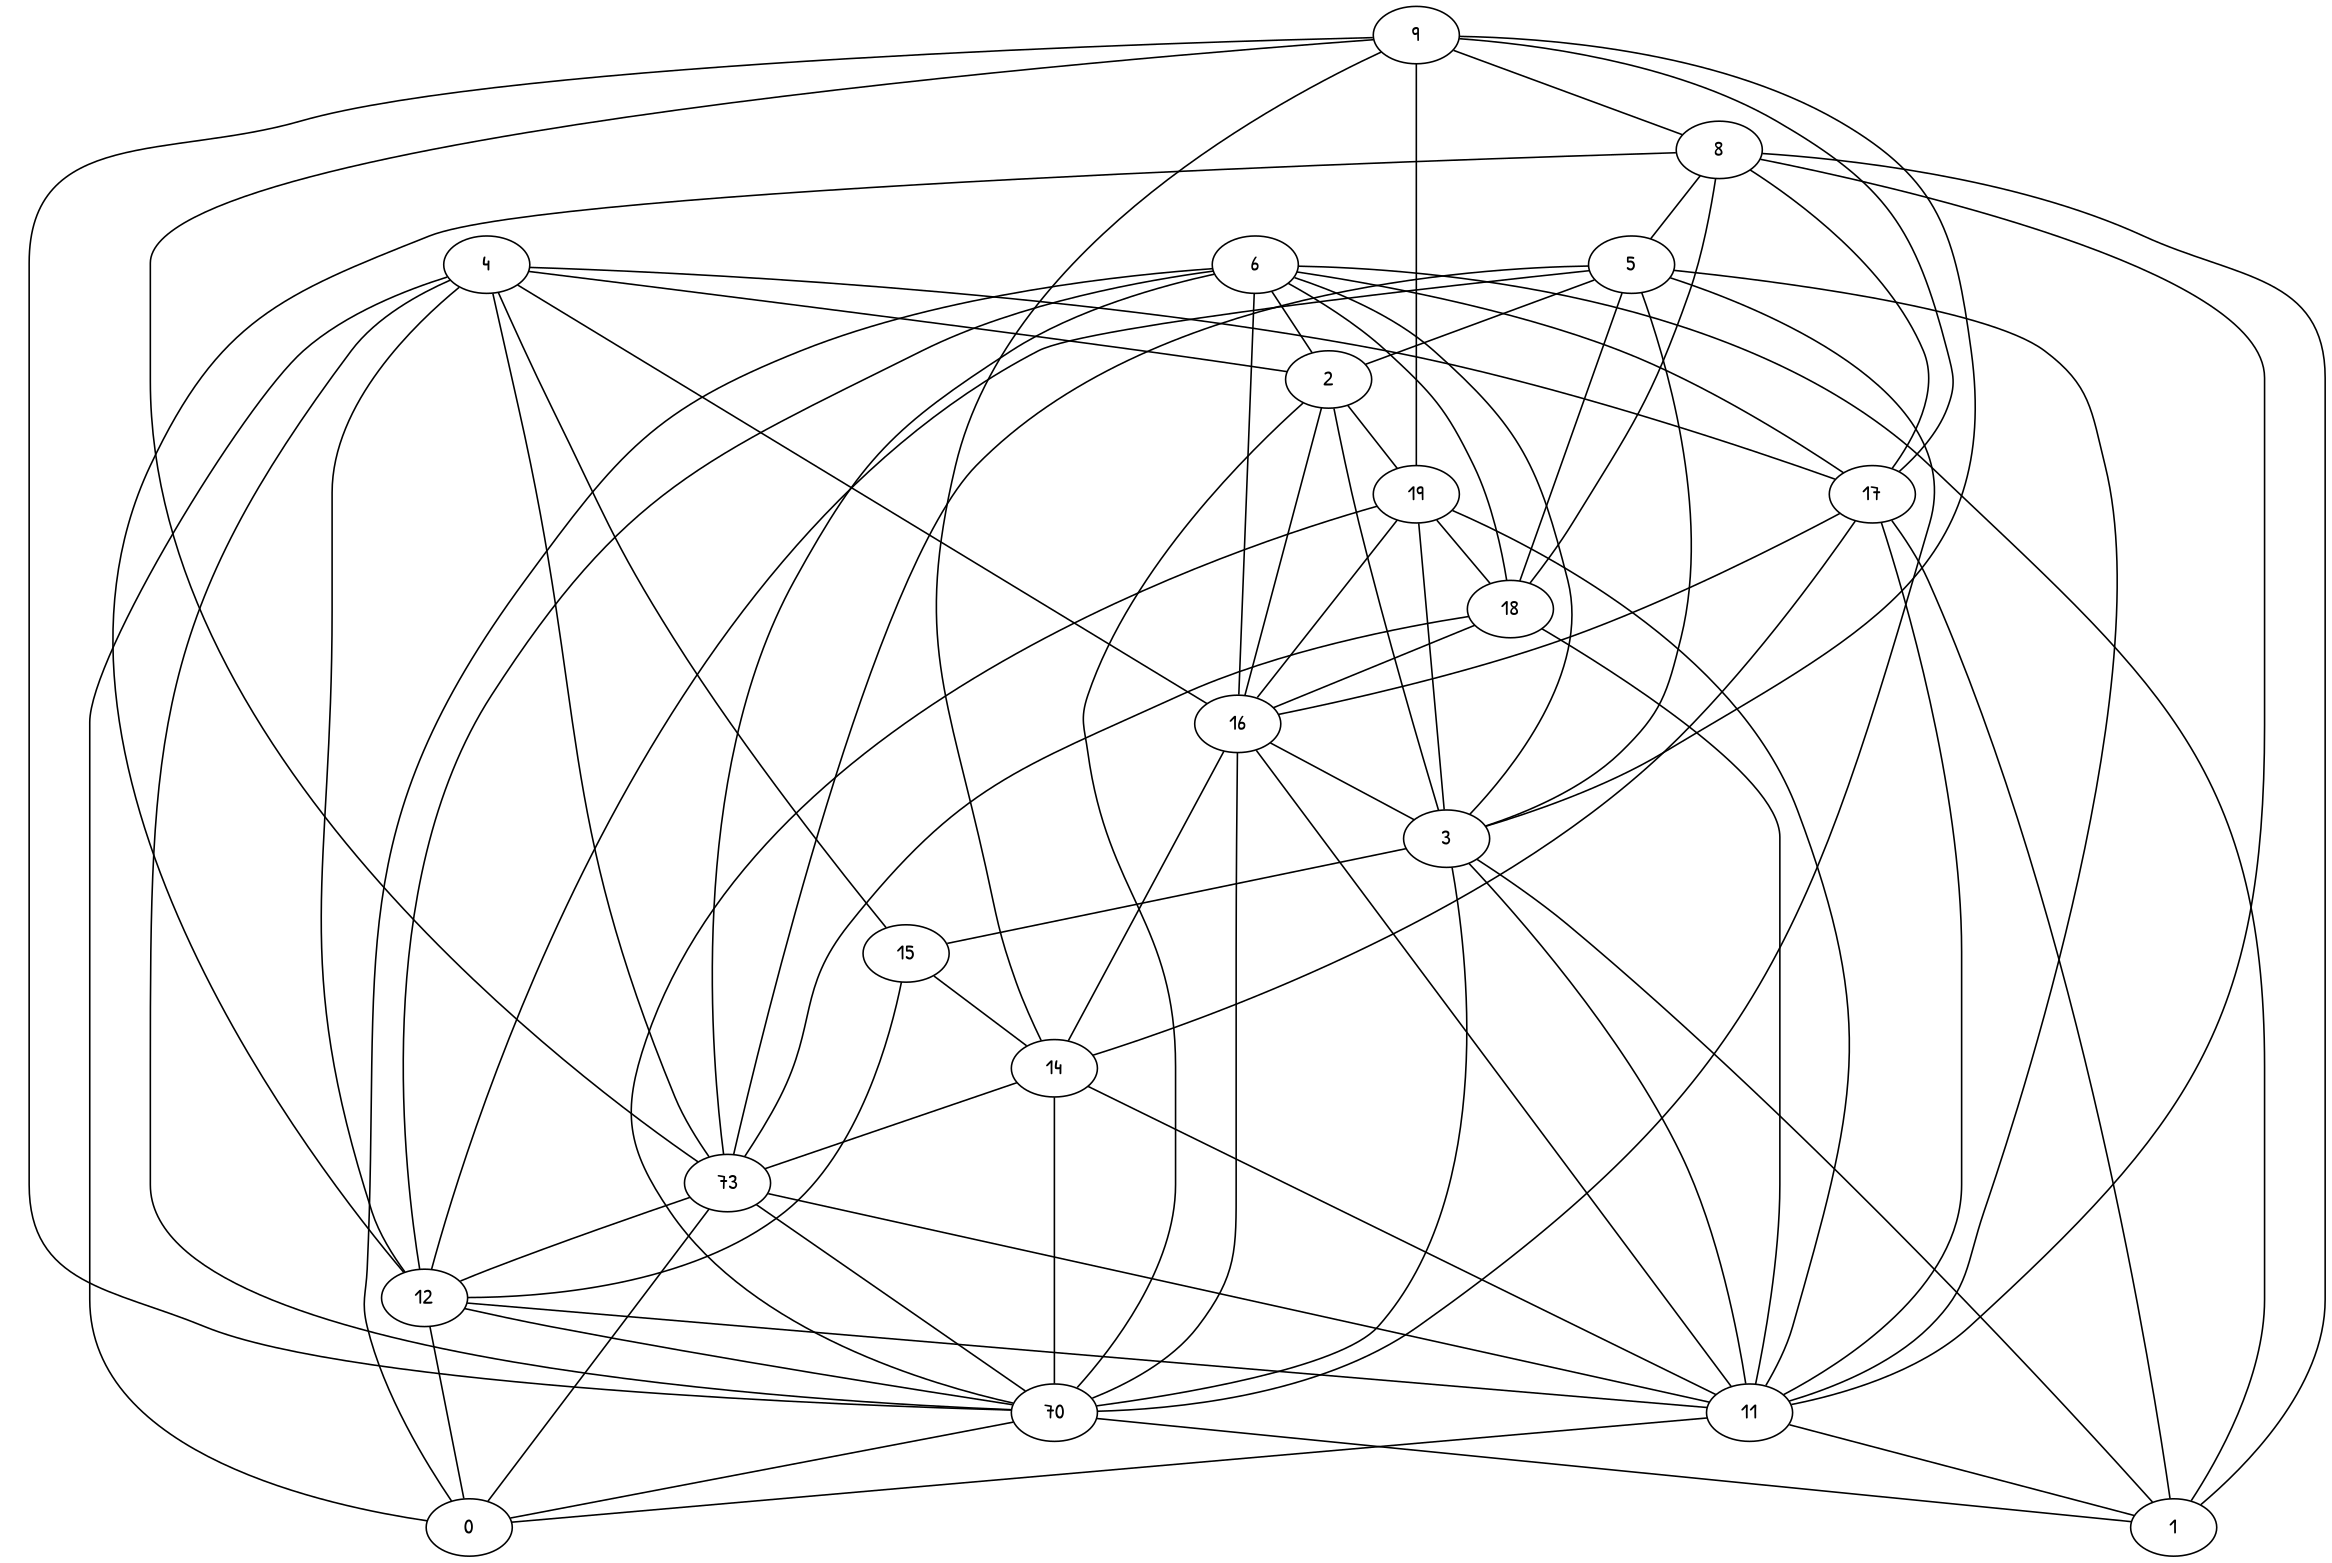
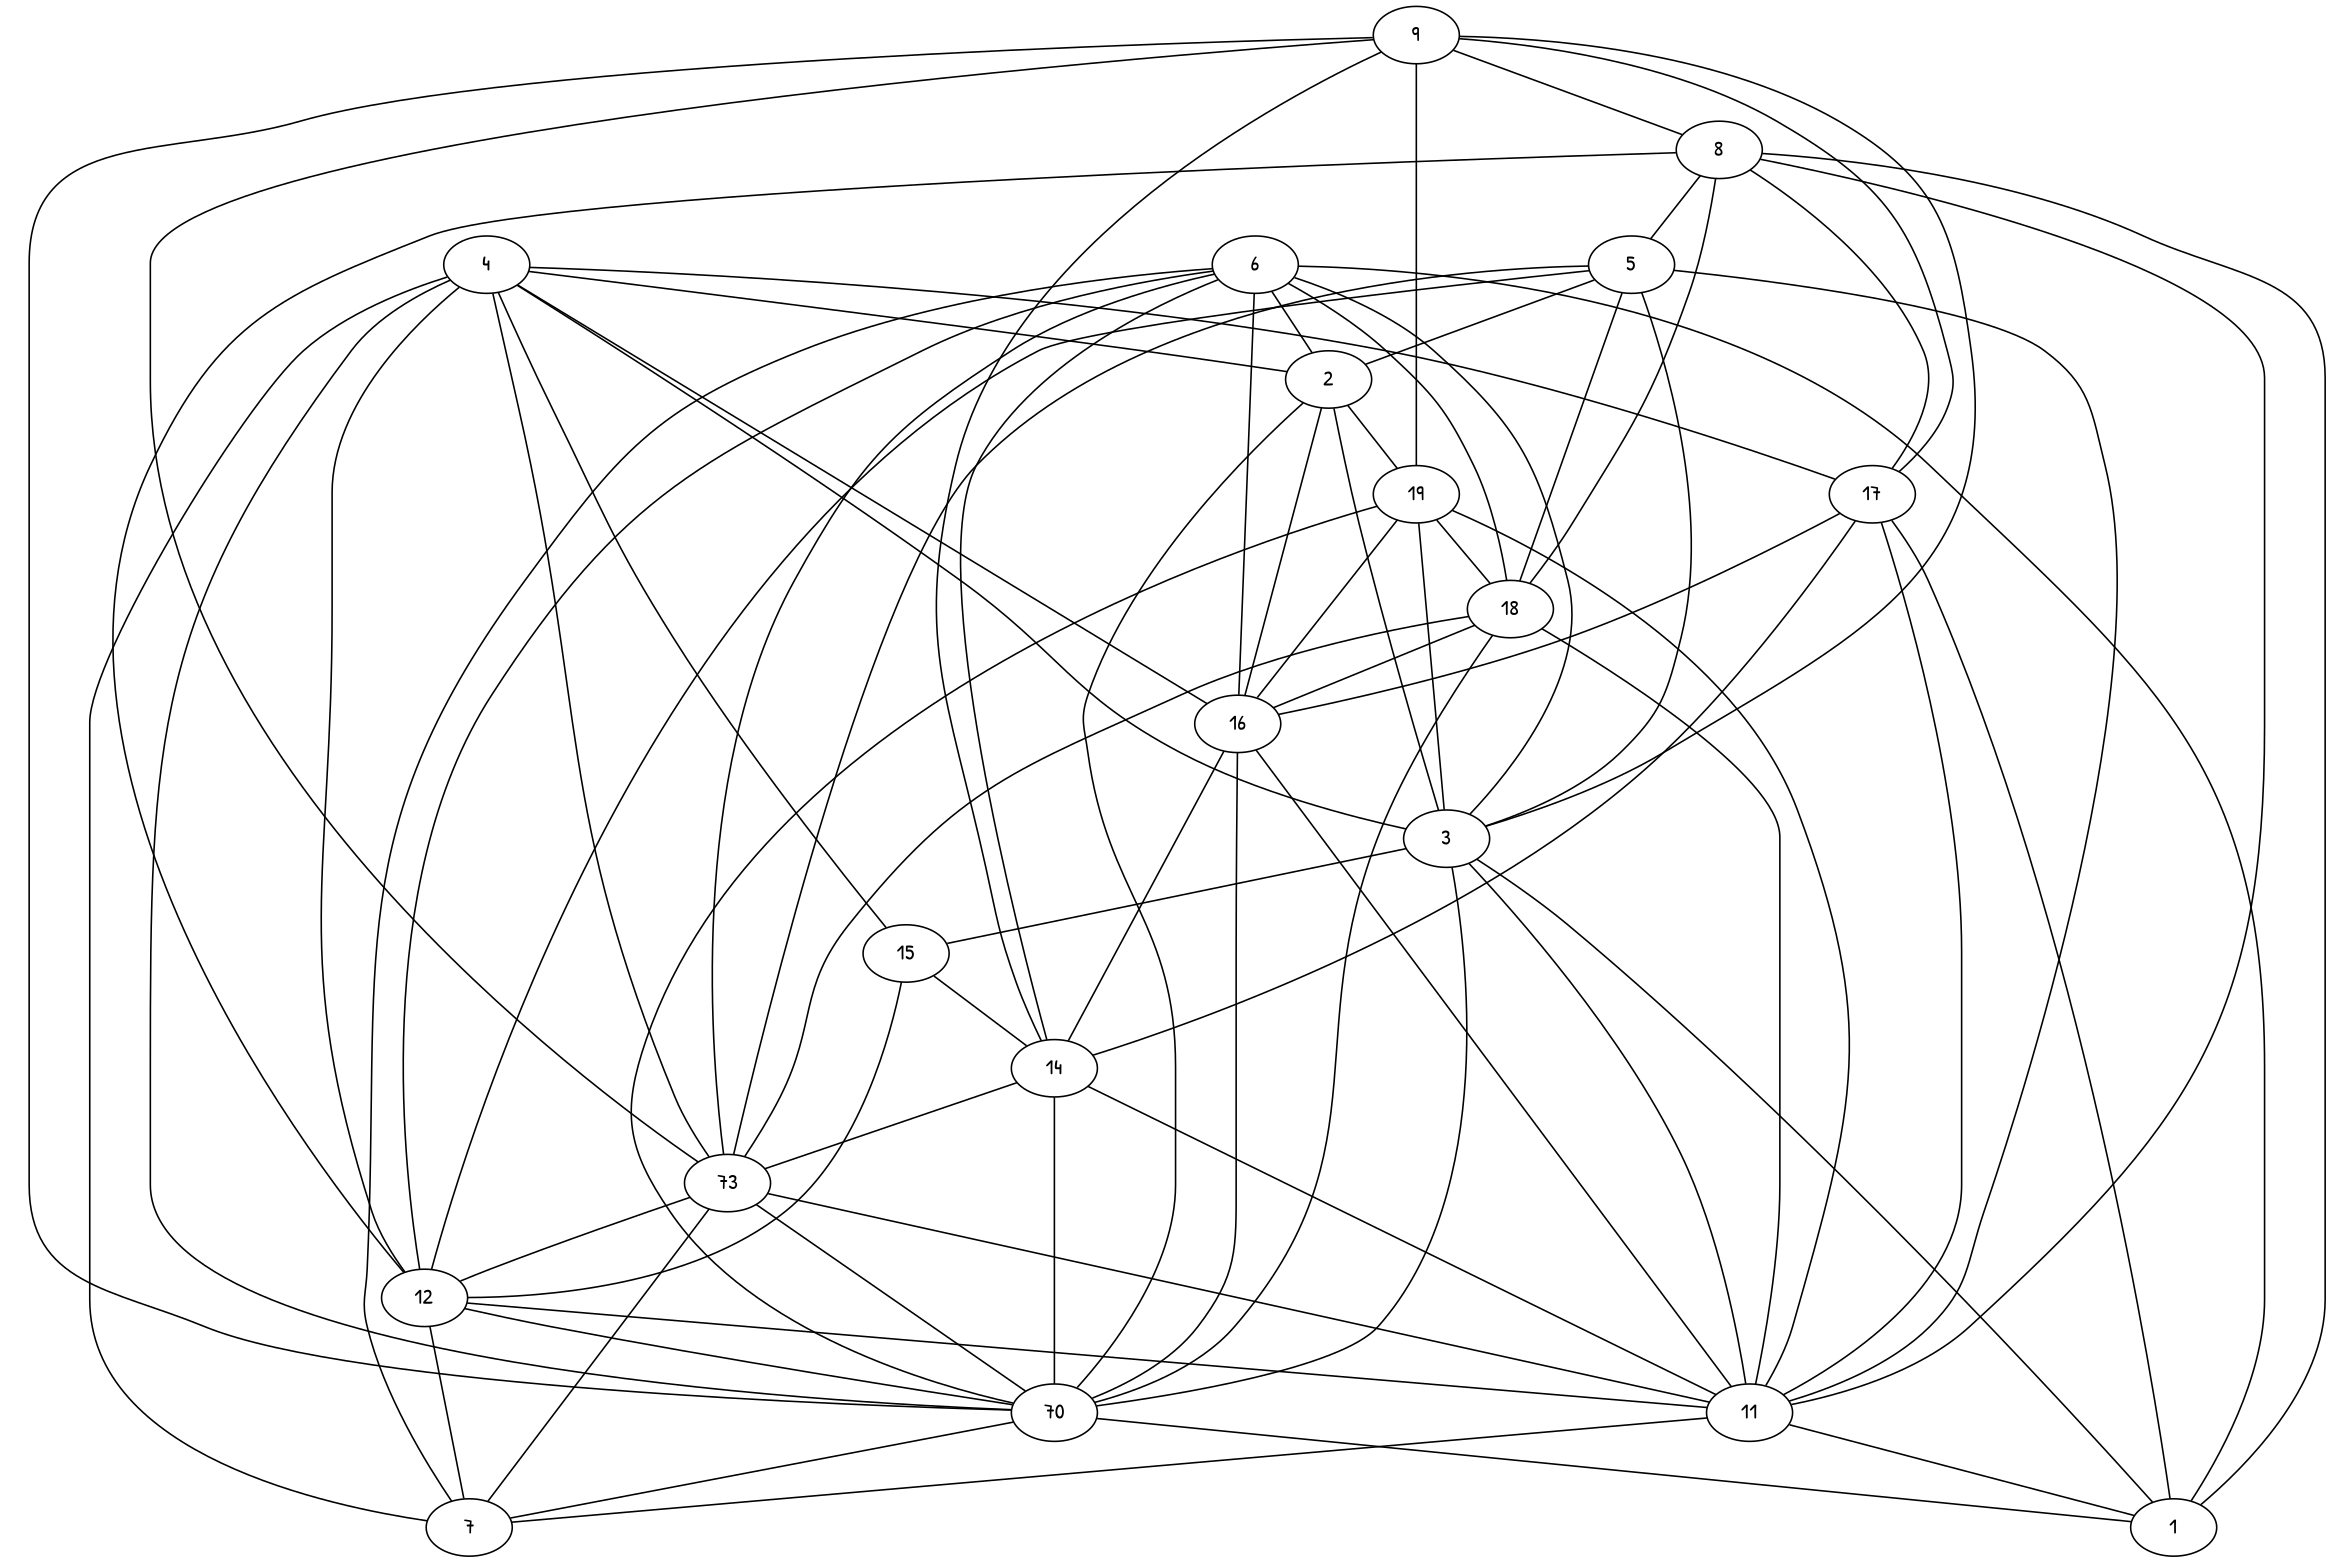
edge "6" -- "17": now "6" -- "14"
edge "16" -- "3": now "4" -- "3"
edge "5" -- "70": now "18" -- "70"
node "0": label "0" -> "7"
